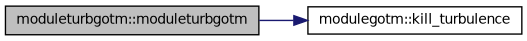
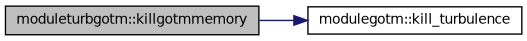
node "moduleturbgotm::moduleturbgotm": label "moduleturbgotm::moduleturbgotm" -> "moduleturbgotm::killgotmmemory"
